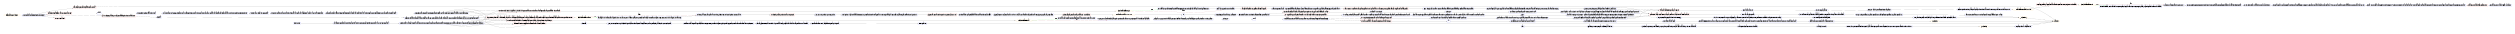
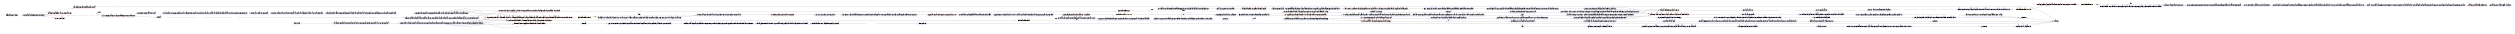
node "Check este EleanorEntrati": label "Check este EleanorEntrati" -> "Check boolean EleanorEntrati"
